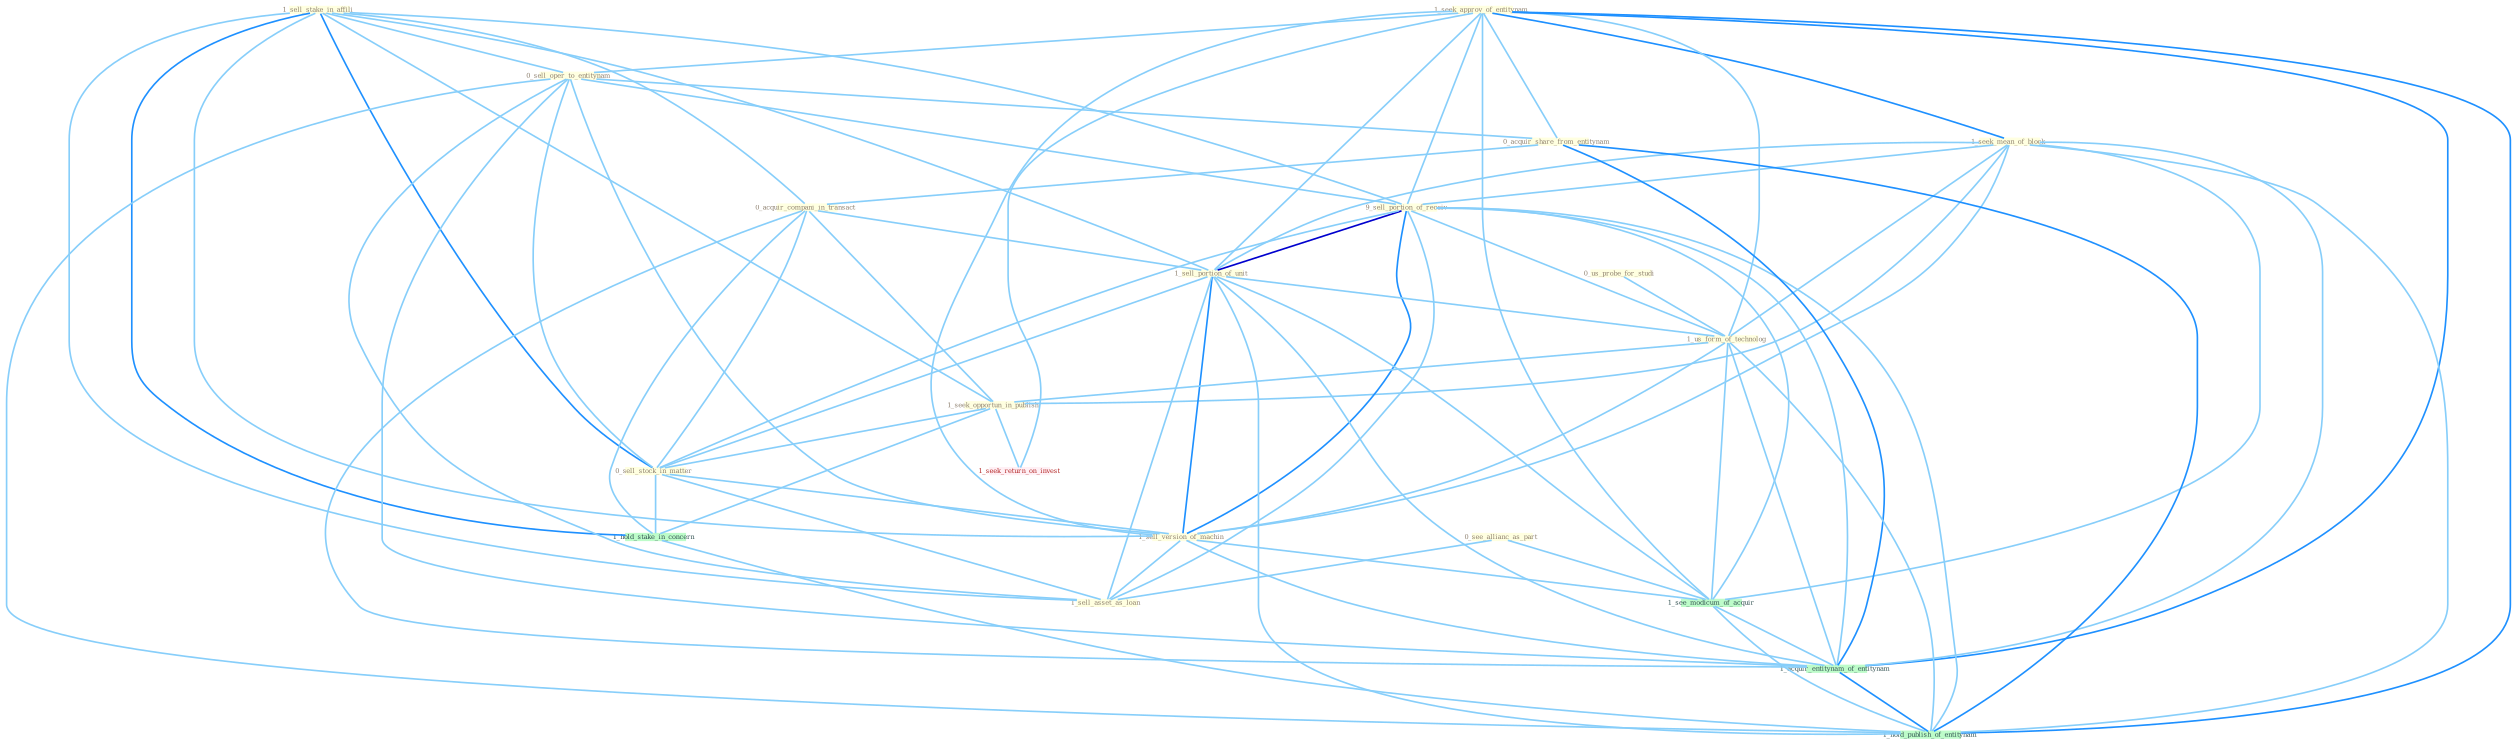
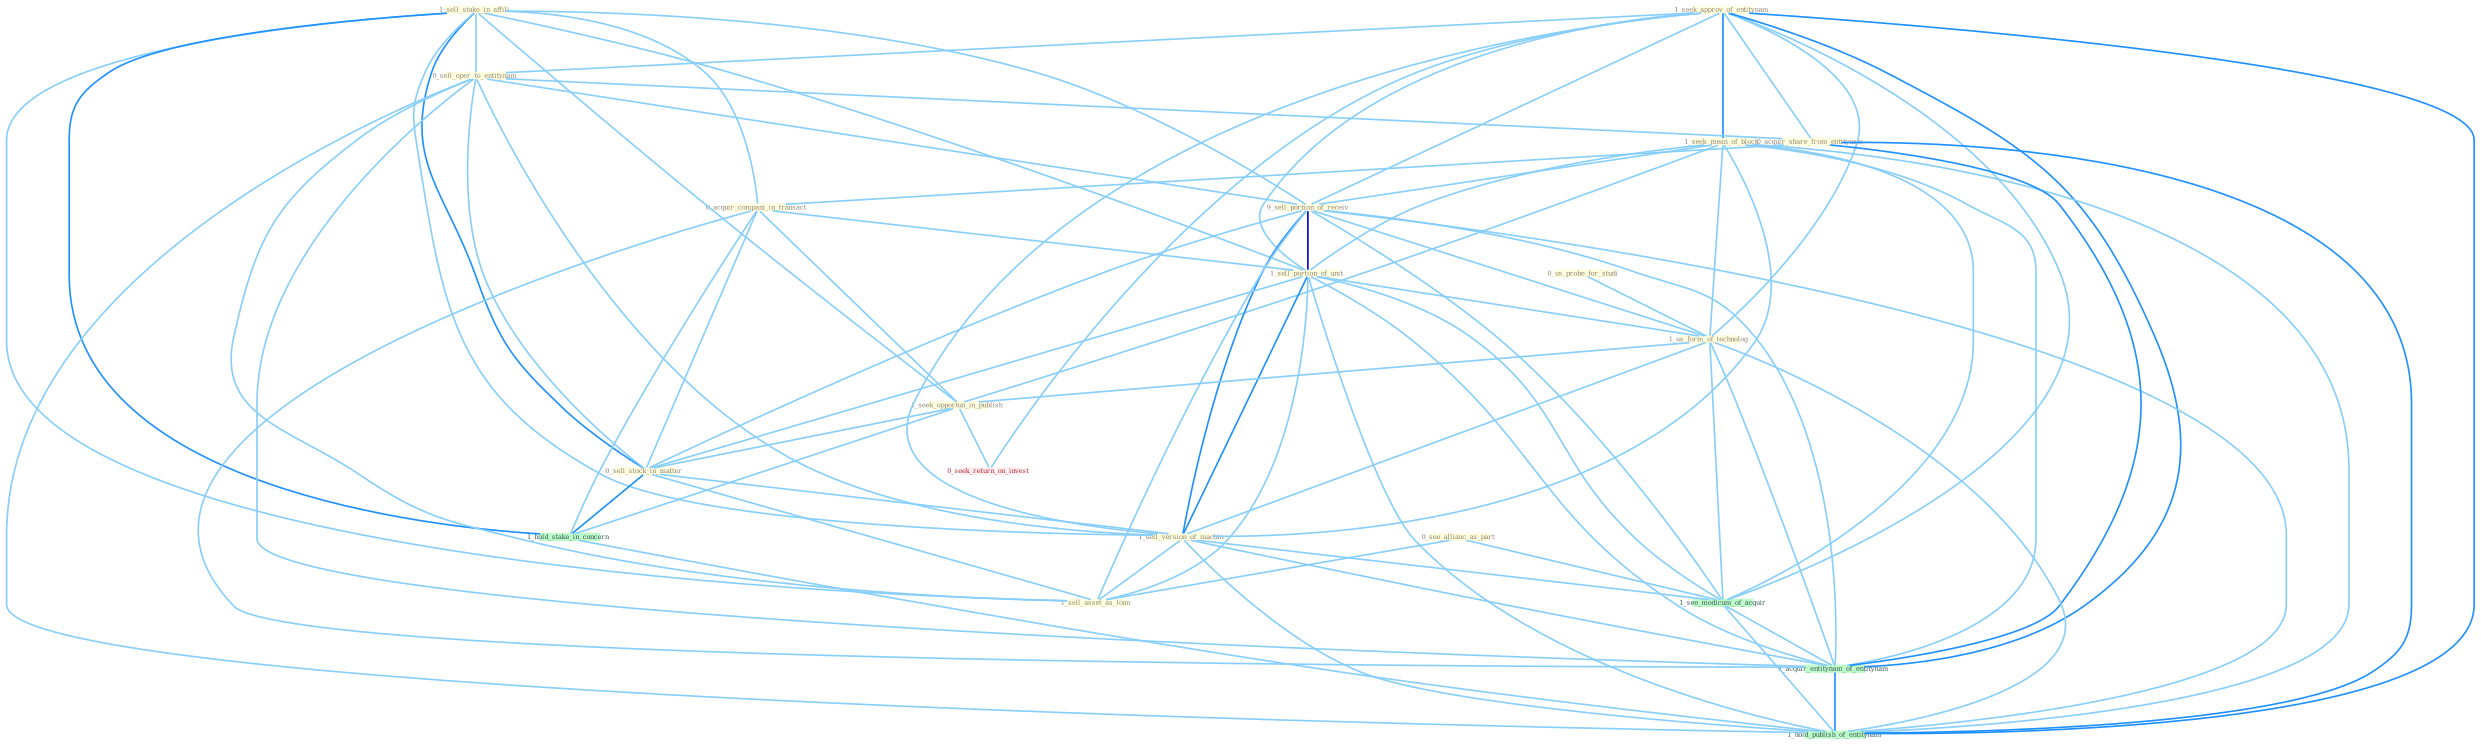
node "1_seek_return_on_invest": label "1_seek_return_on_invest" -> "0_seek_return_on_invest"
edge "0_sell_stock_in_matter" -- "1_hold_stake_in_concern": color #87cefa -> #1e90ff
edge "1_sell_version_of_machin" -- "1_hold_publish_of_entitynam": added
